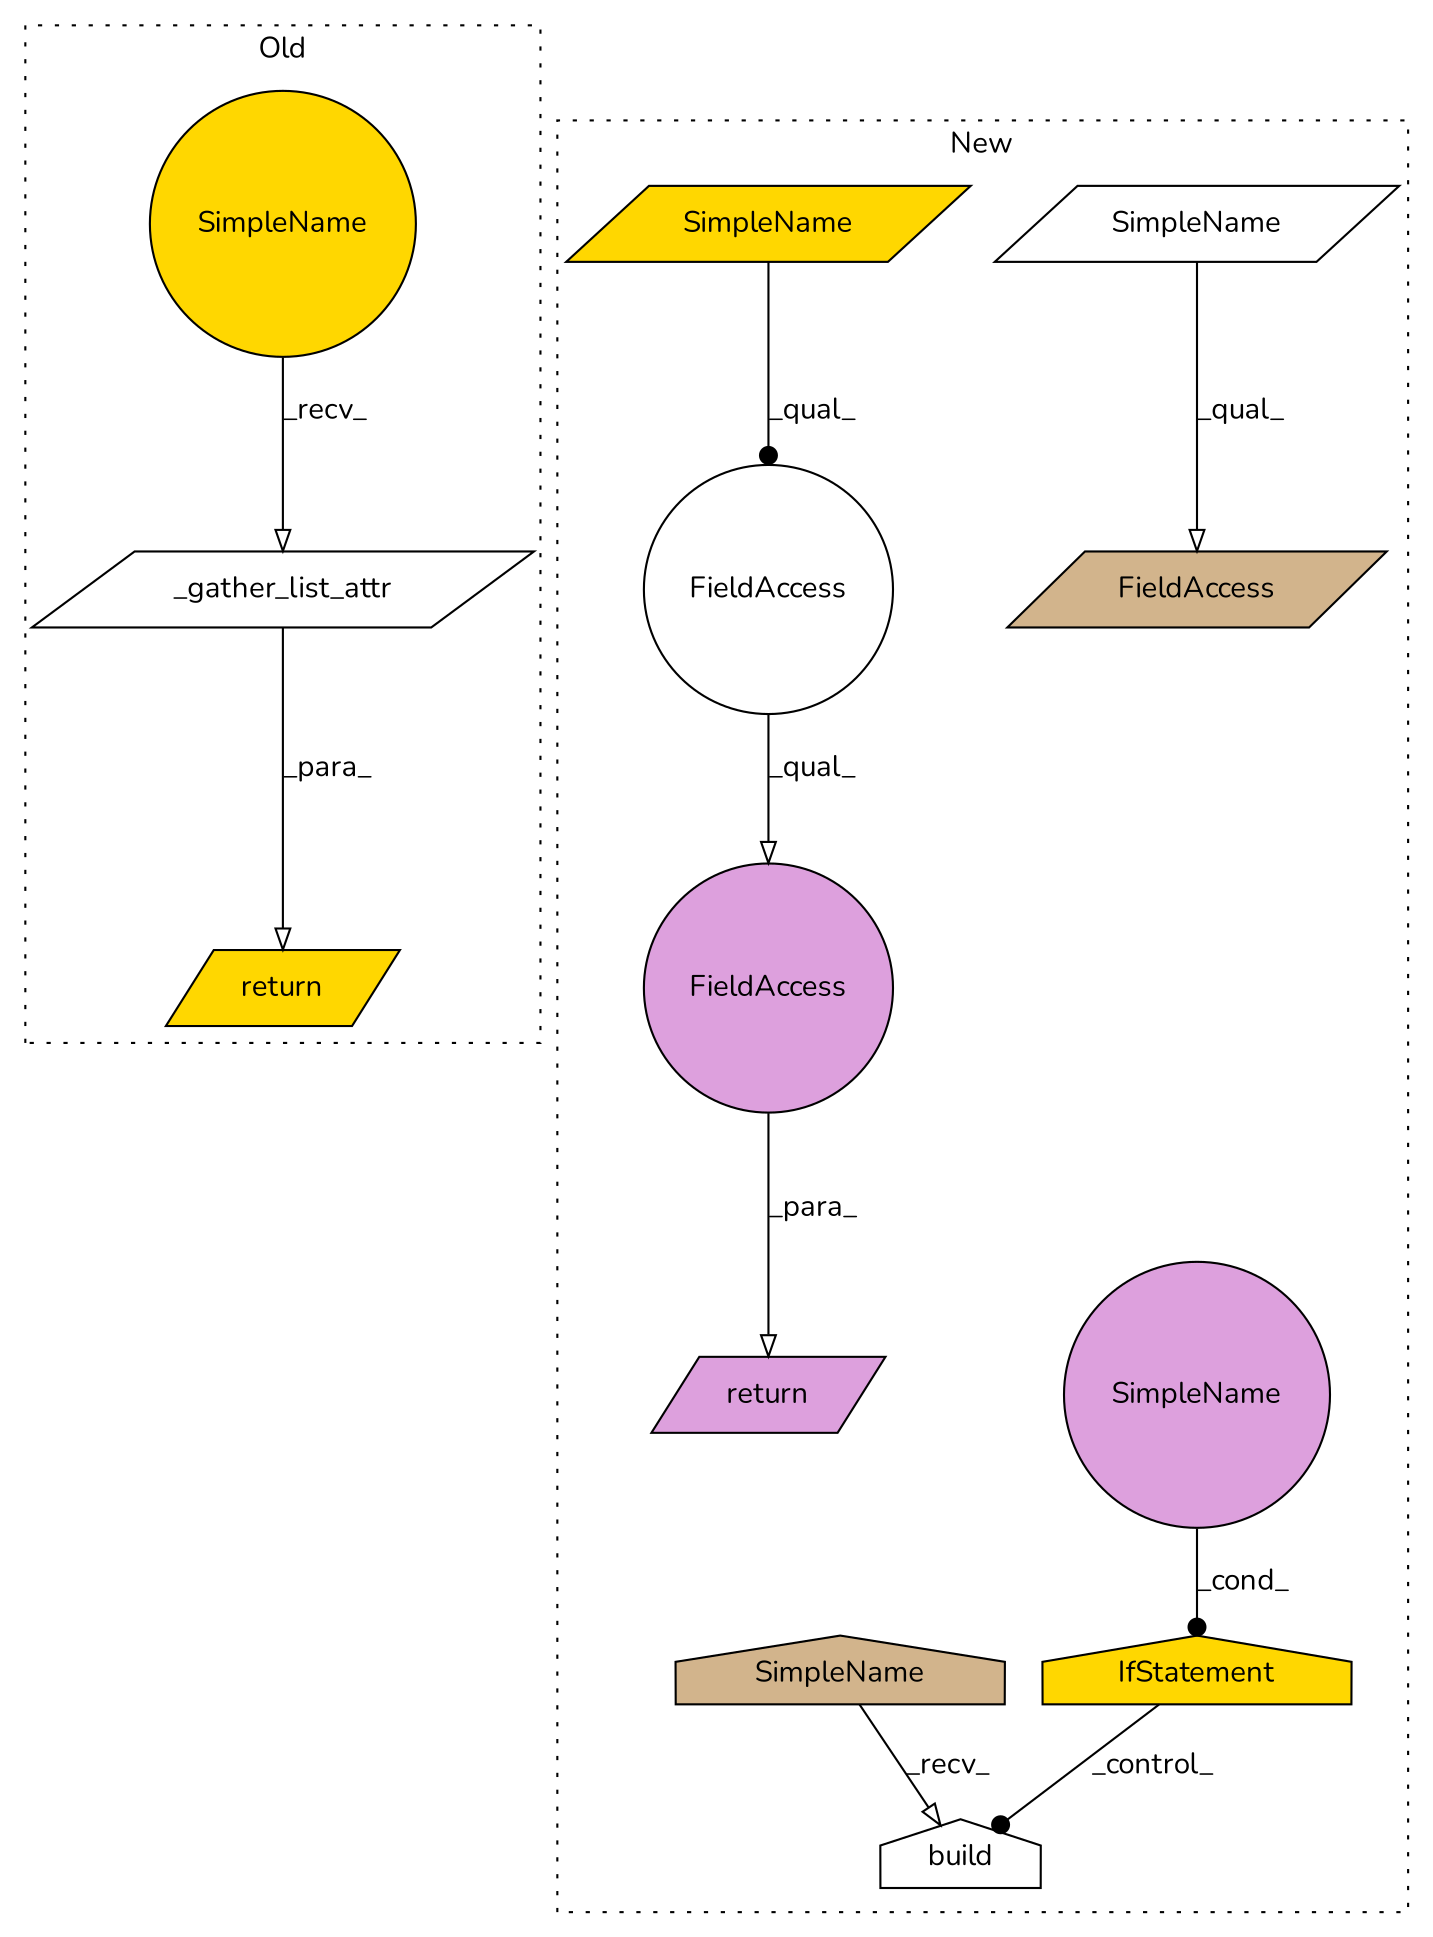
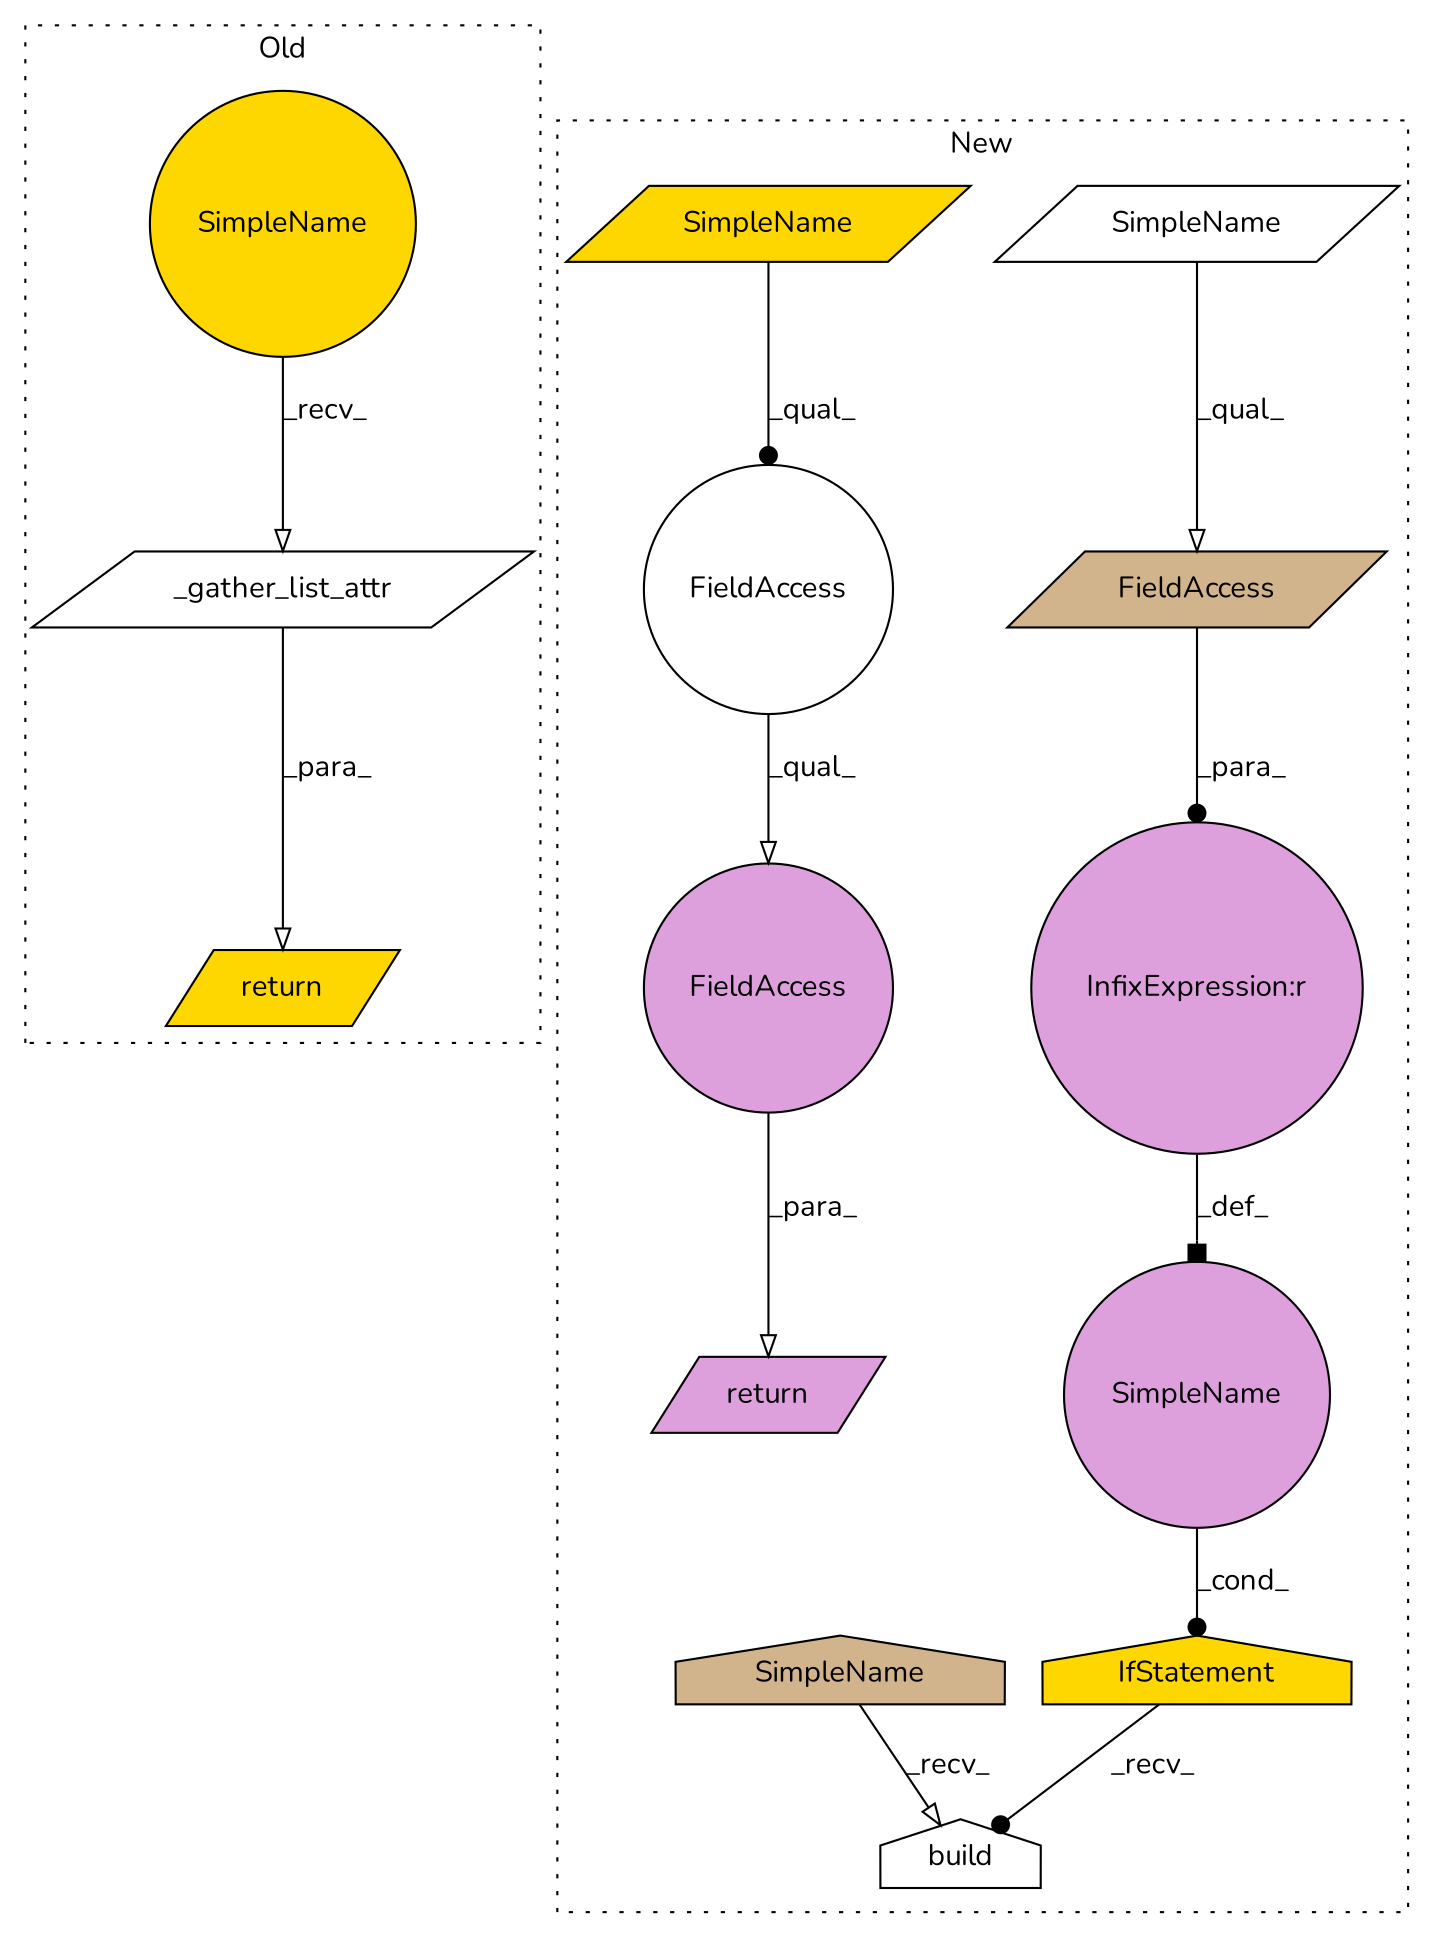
node "InfixExpression:r": added
edge "IfStatement" -> "build": label "_control_" -> "_recv_"
